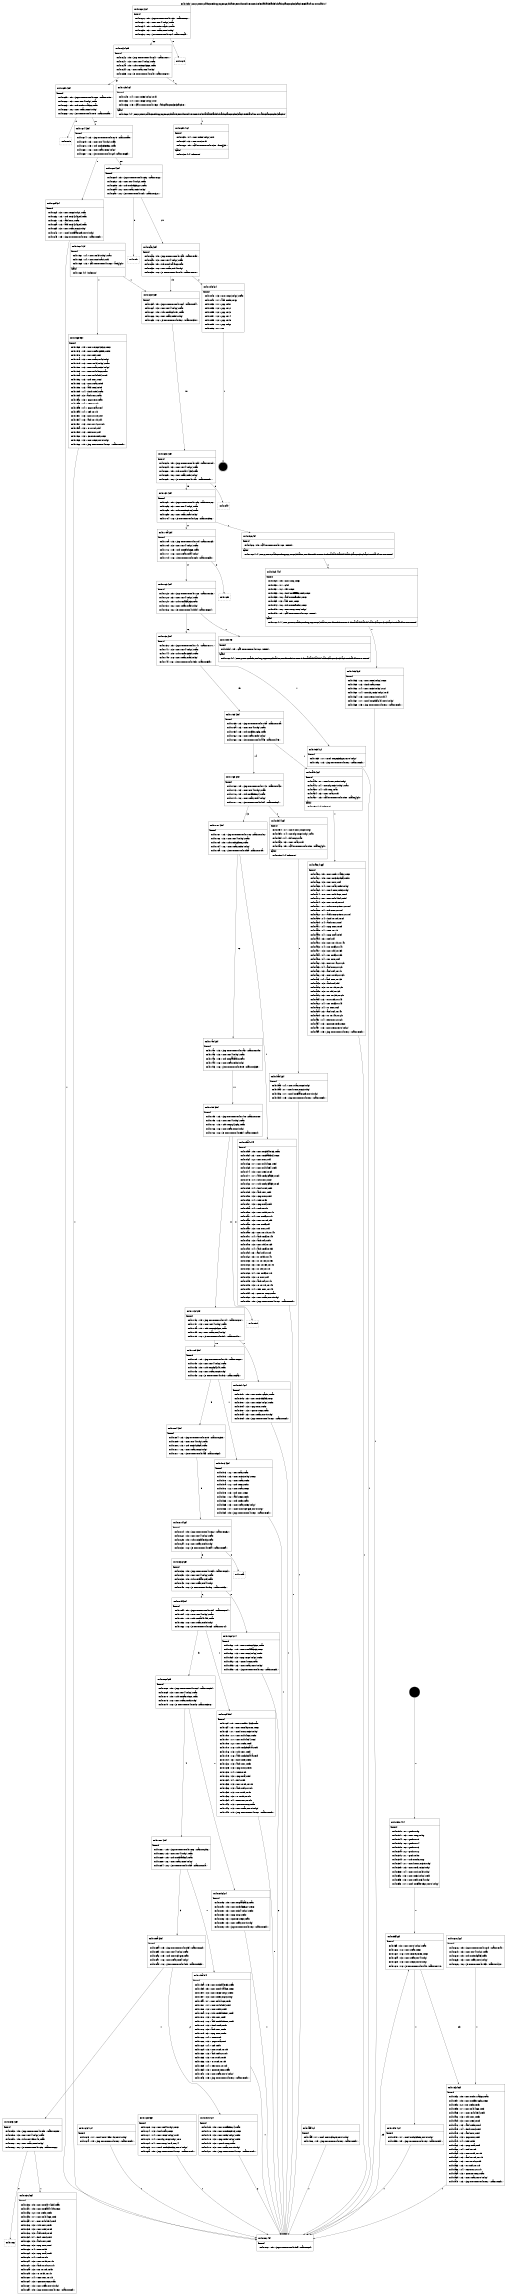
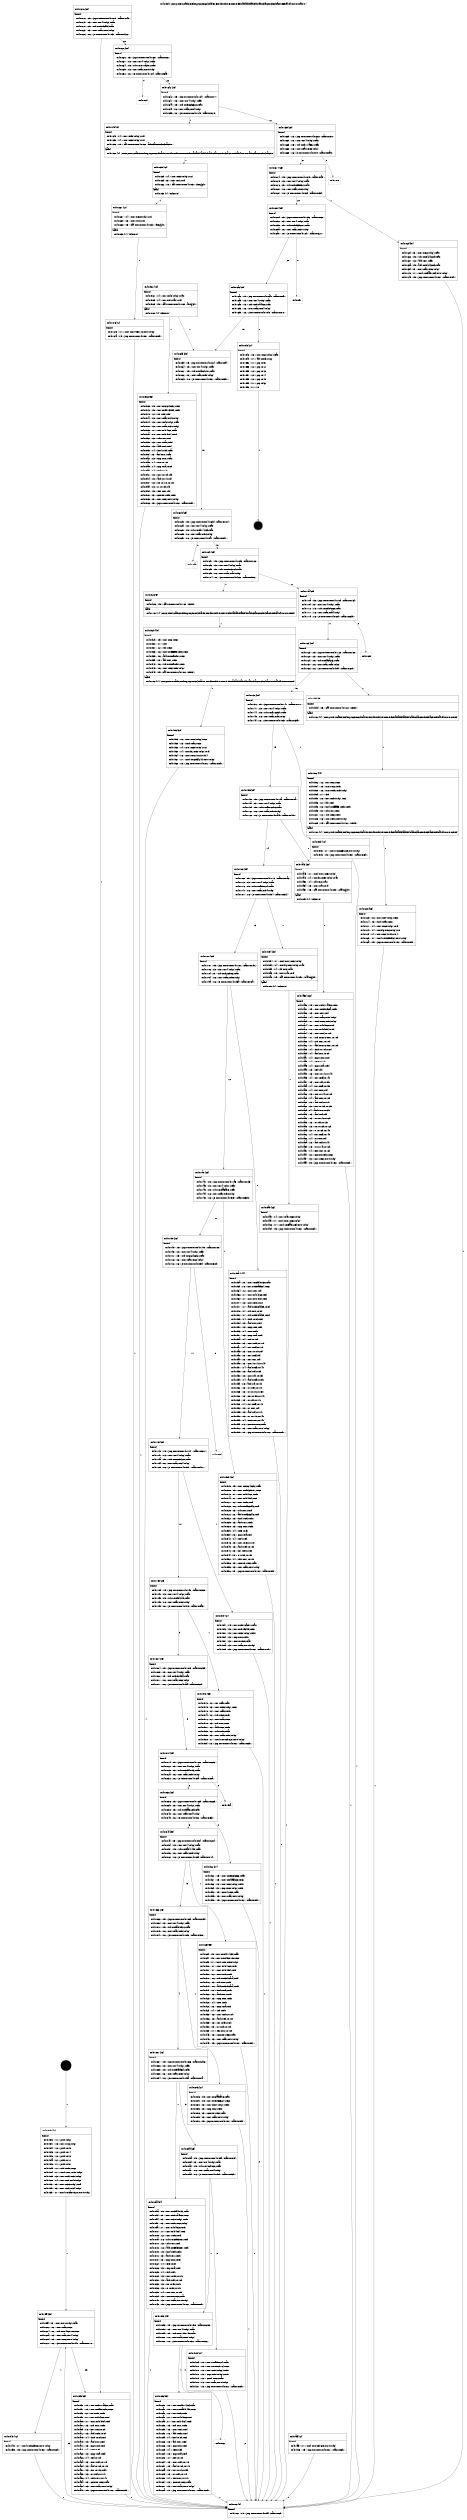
edge "0x401616 [22]" -> "0x40162c [22]": added, label "22"
node "0x401c67 [12]": added
node "0x401be2 [44]": added
node "0x401909 [88]": added
edge "0x401c9c [83]" -> "0x401ec1 [5]": added, label "1"
